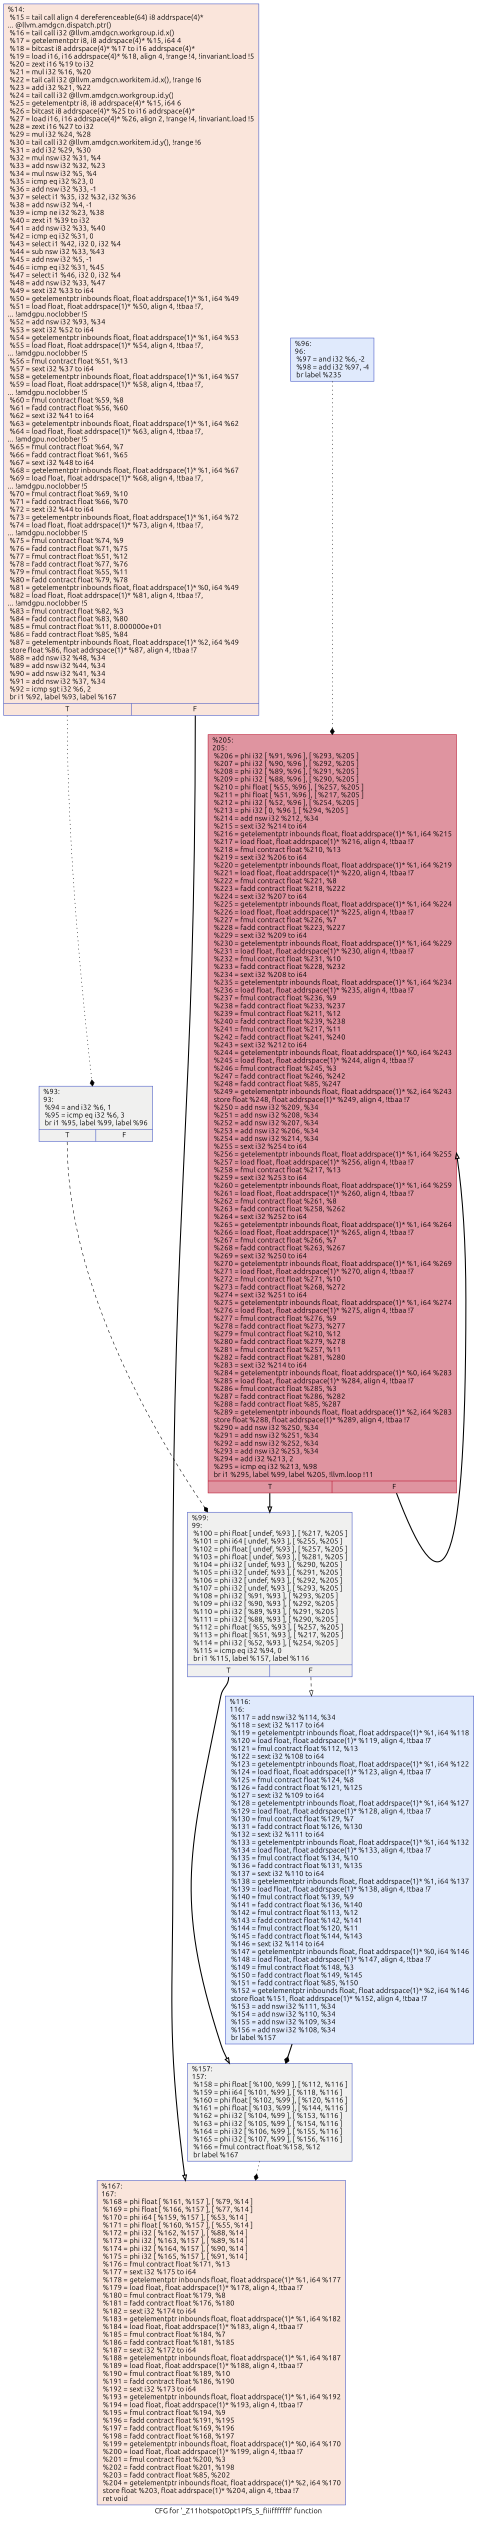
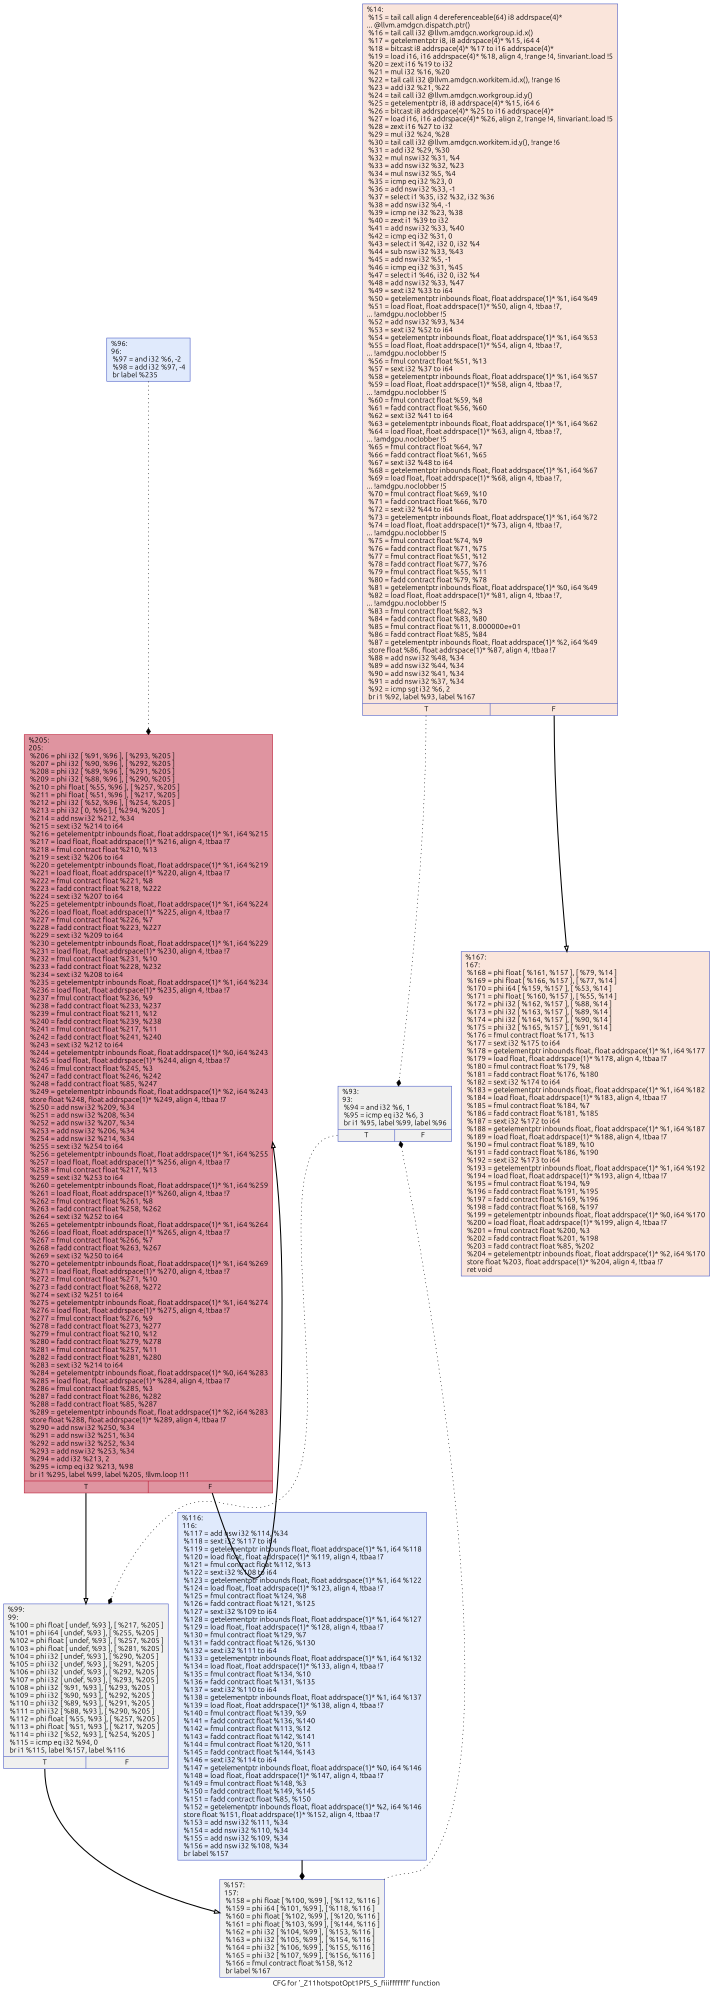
edge "%93:" -> "%99:": style dashed -> dotted
edge "%99:" -> "%116:": removed
edge "%157:" -> "%167:": now "%157:" -> "%93:"
